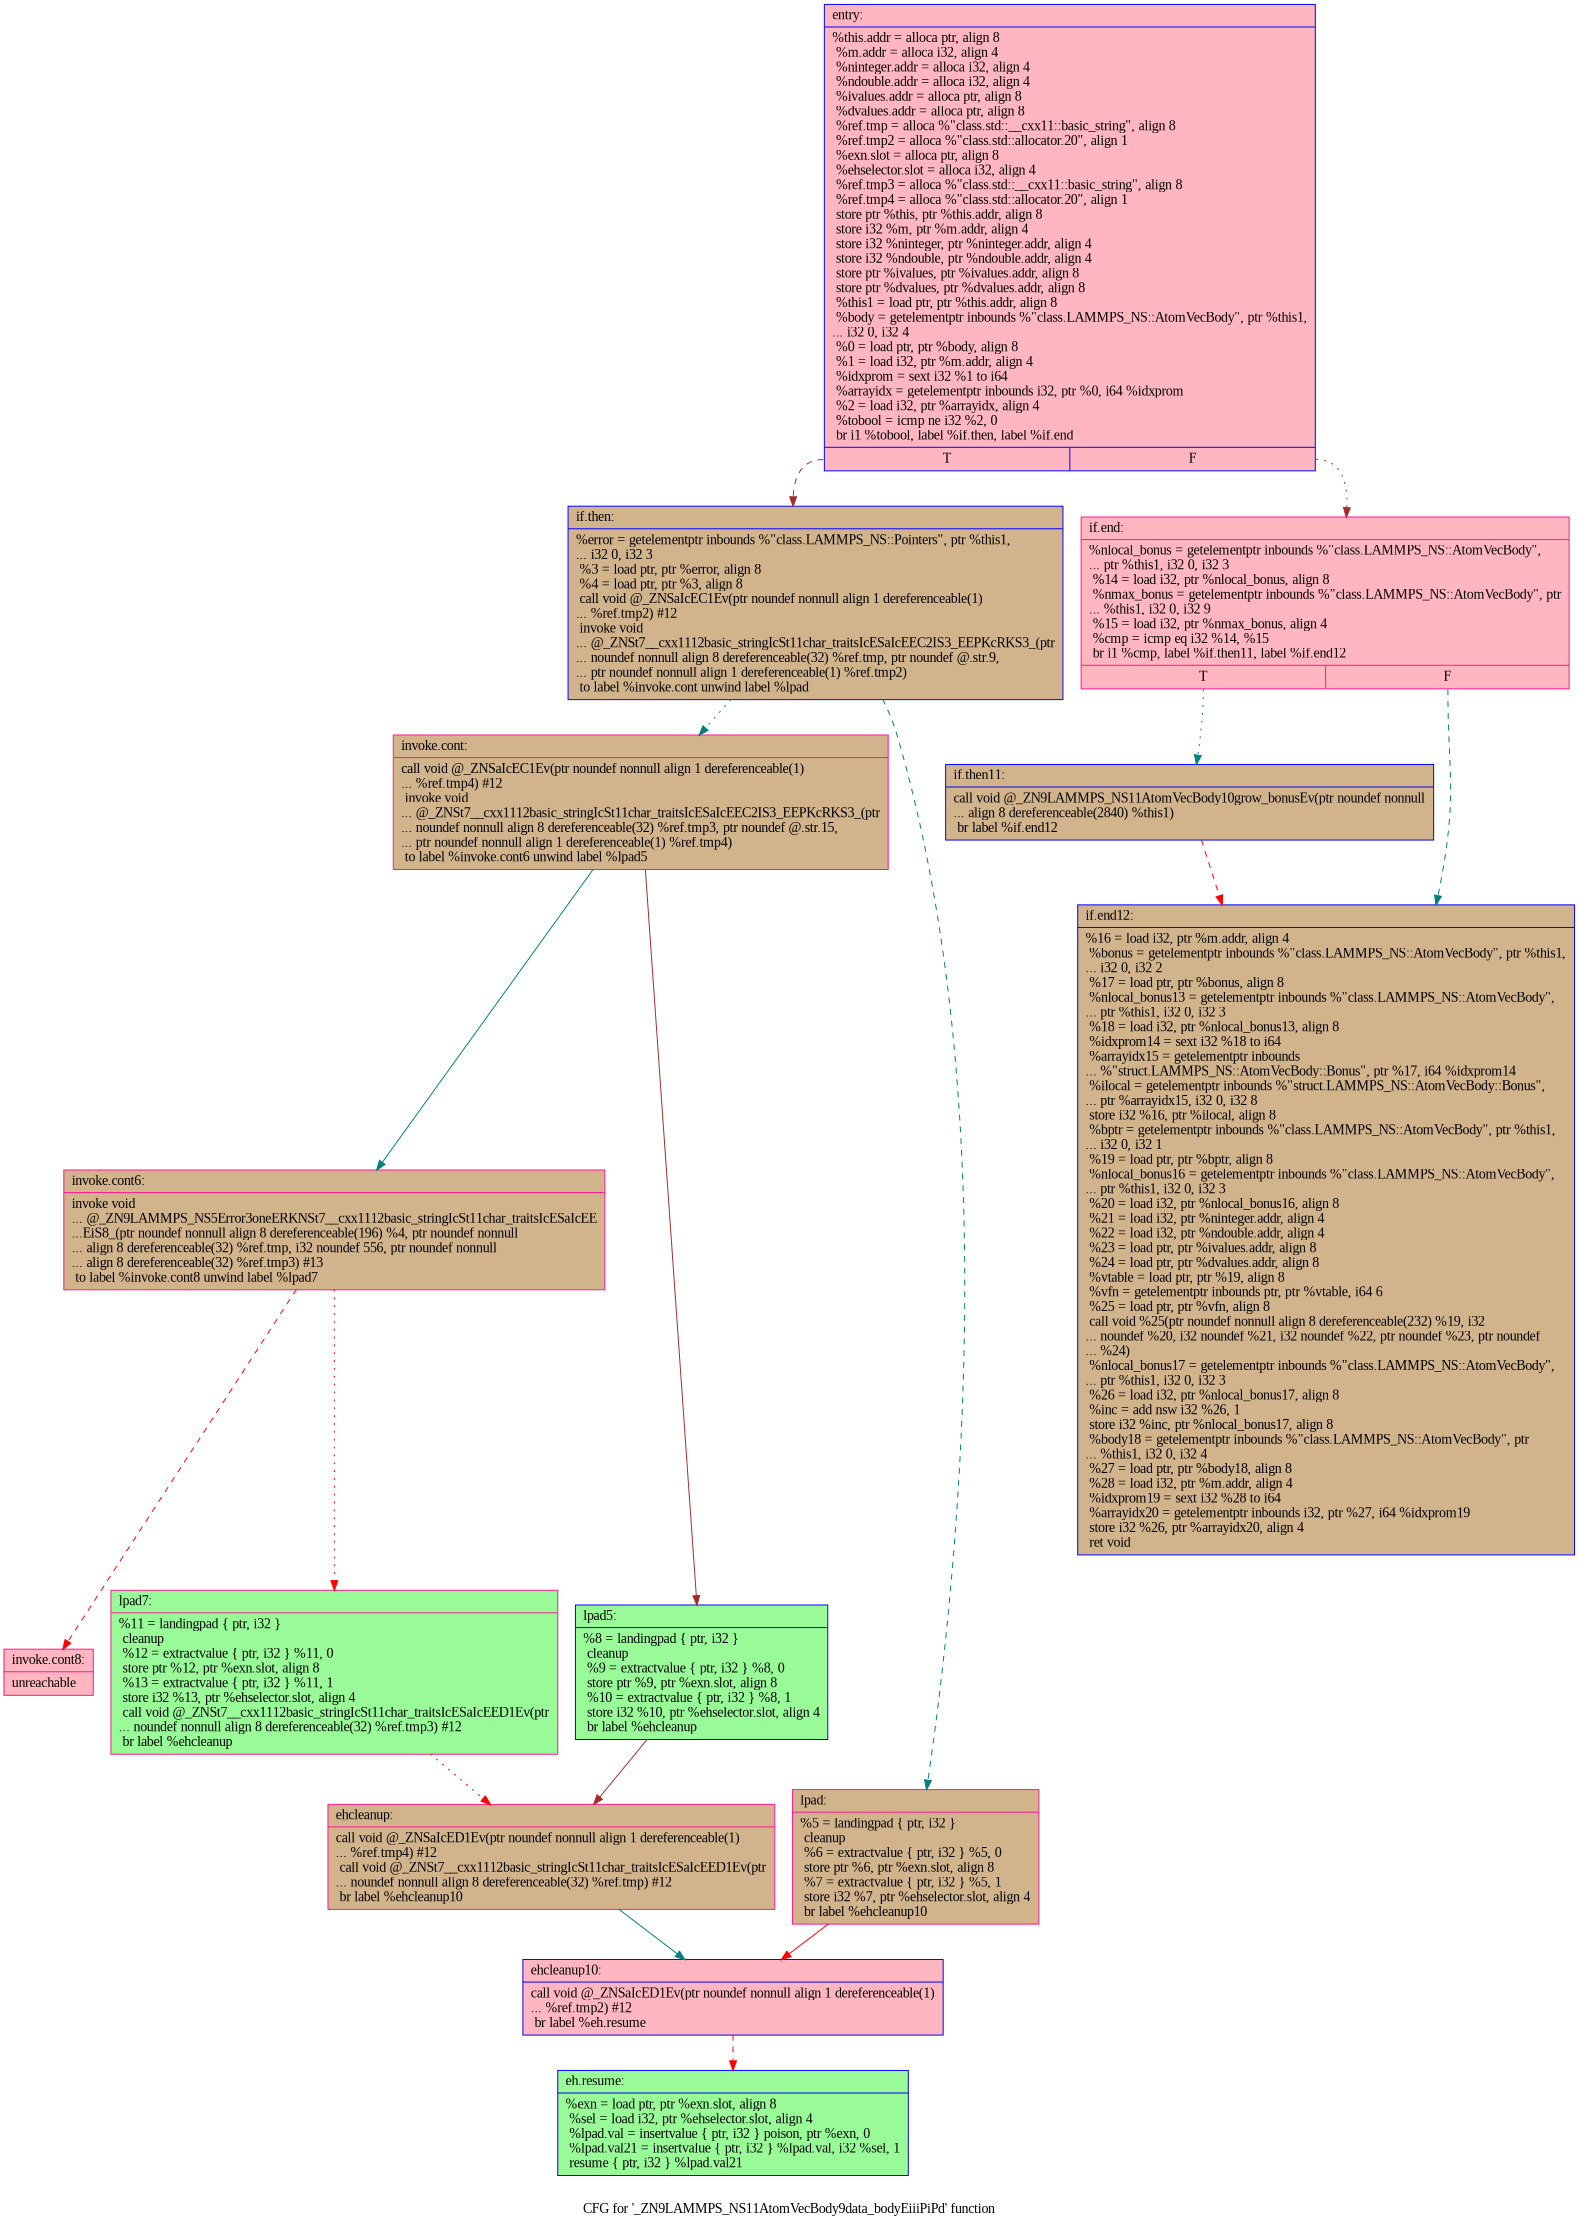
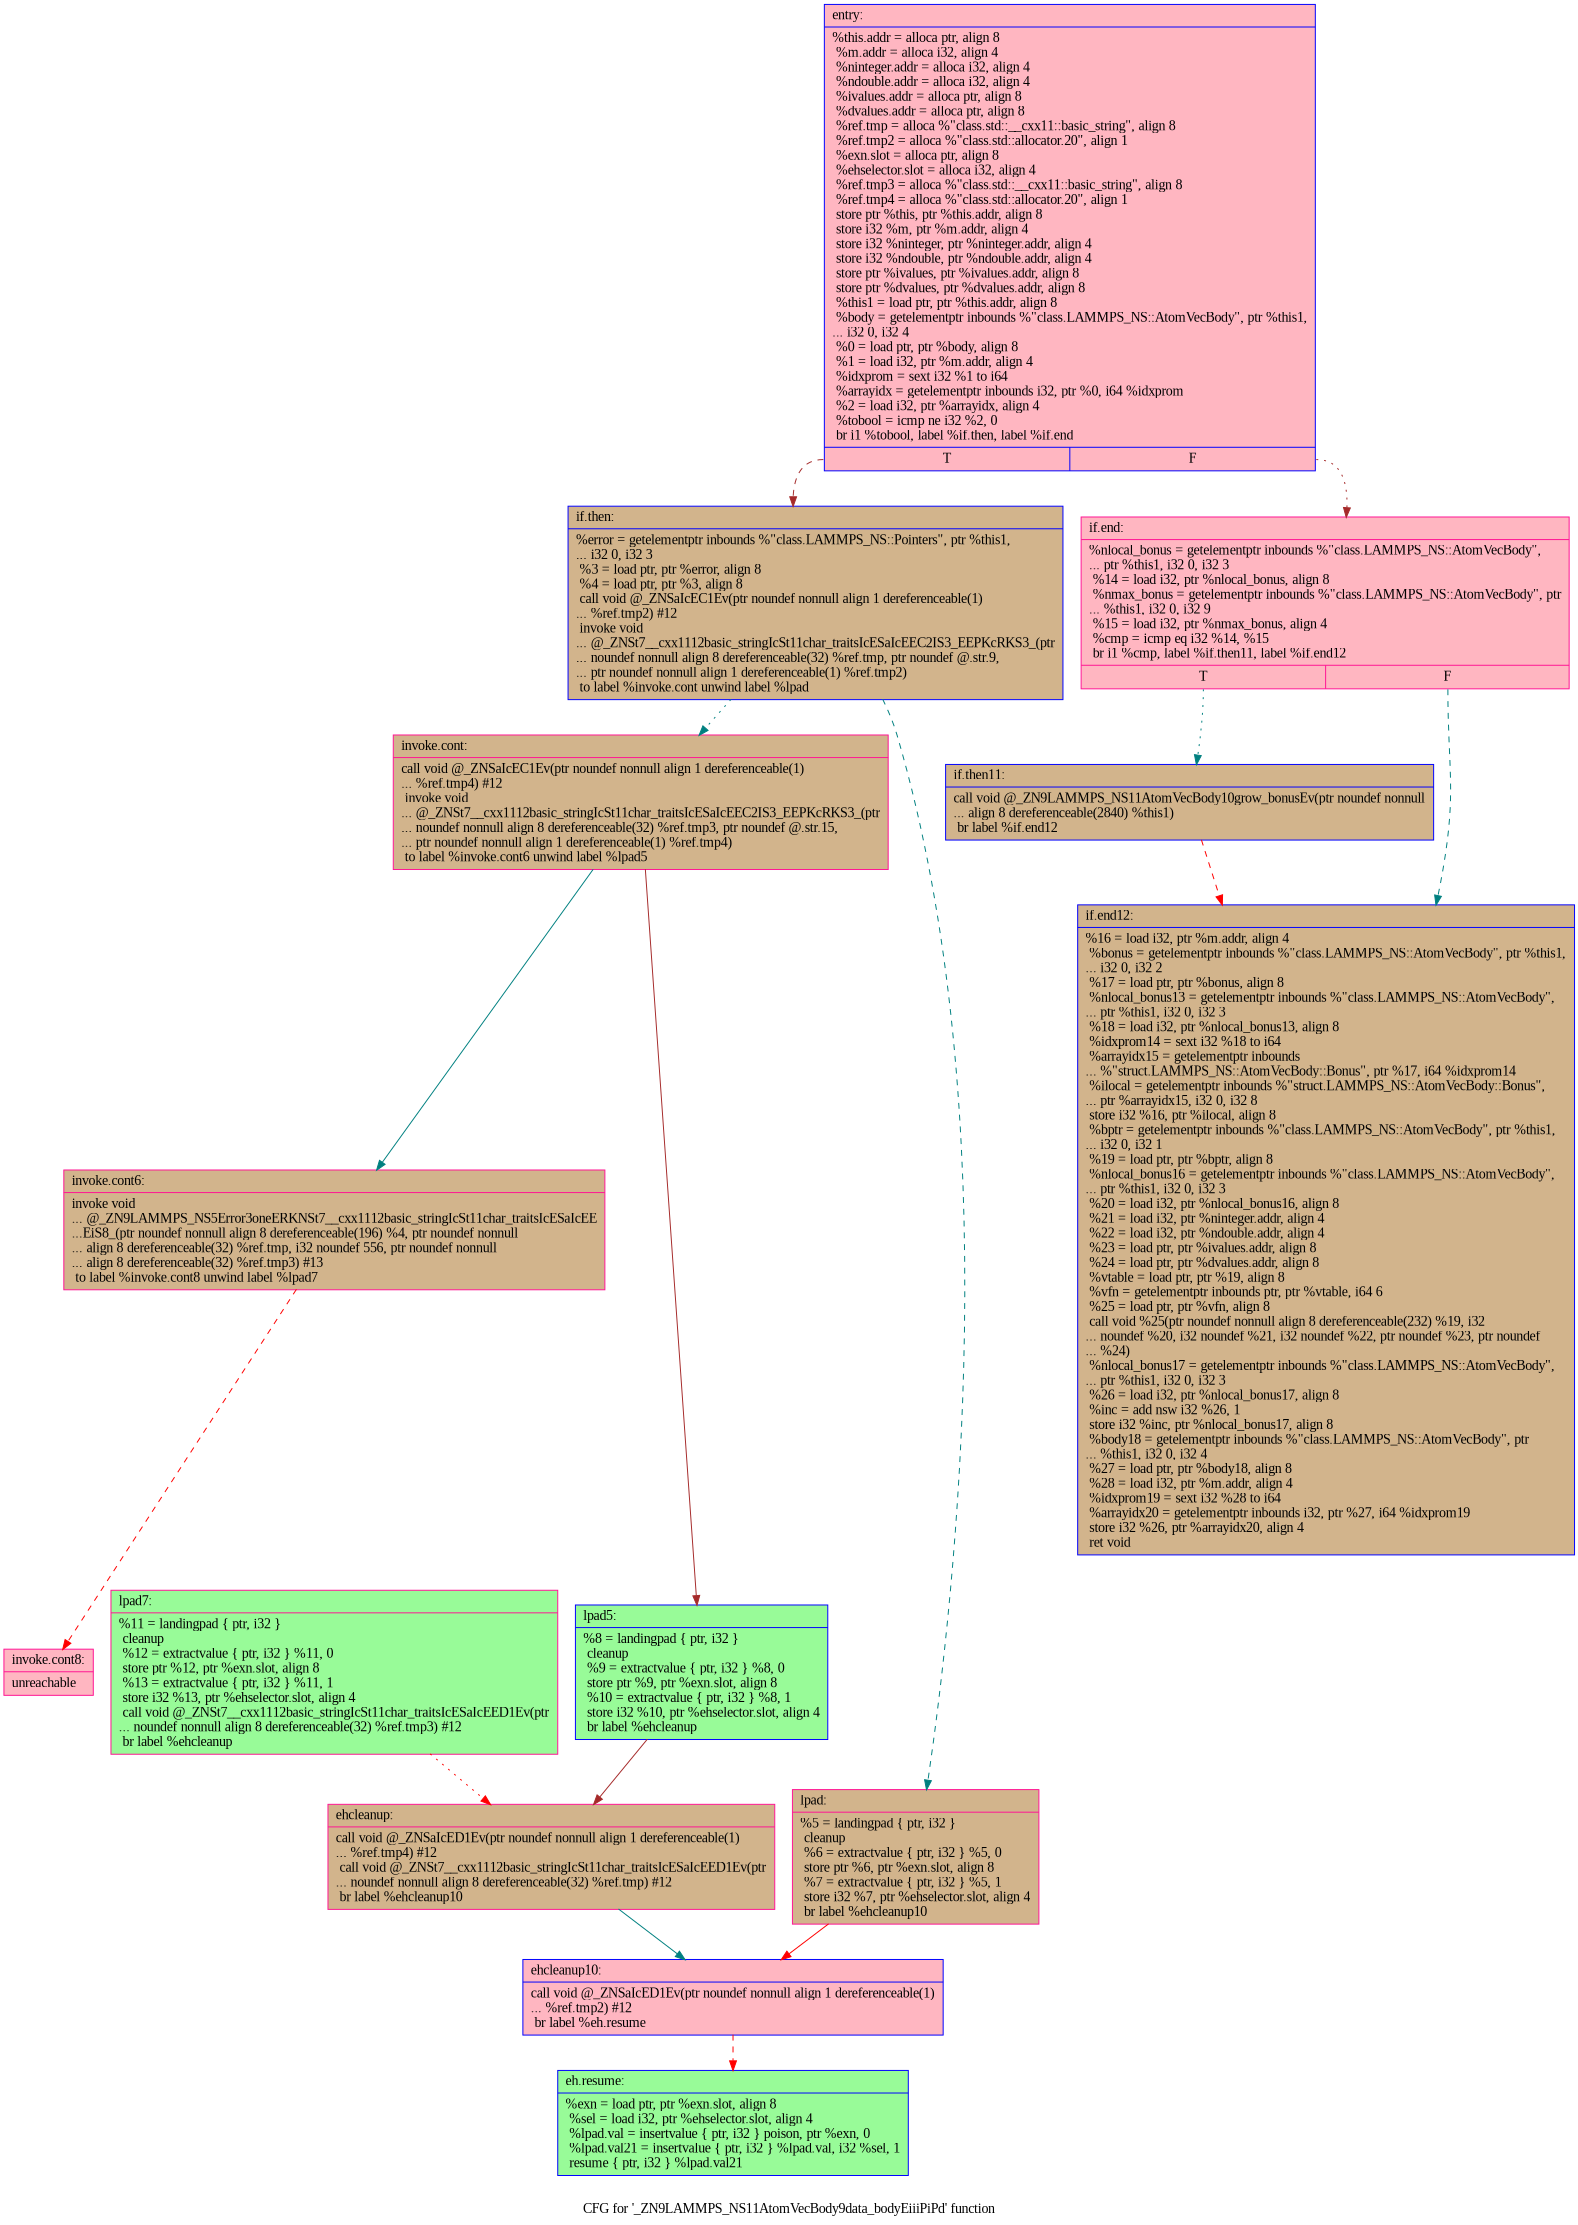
edge "invoke.cont6:" -> "lpad7:": removed
